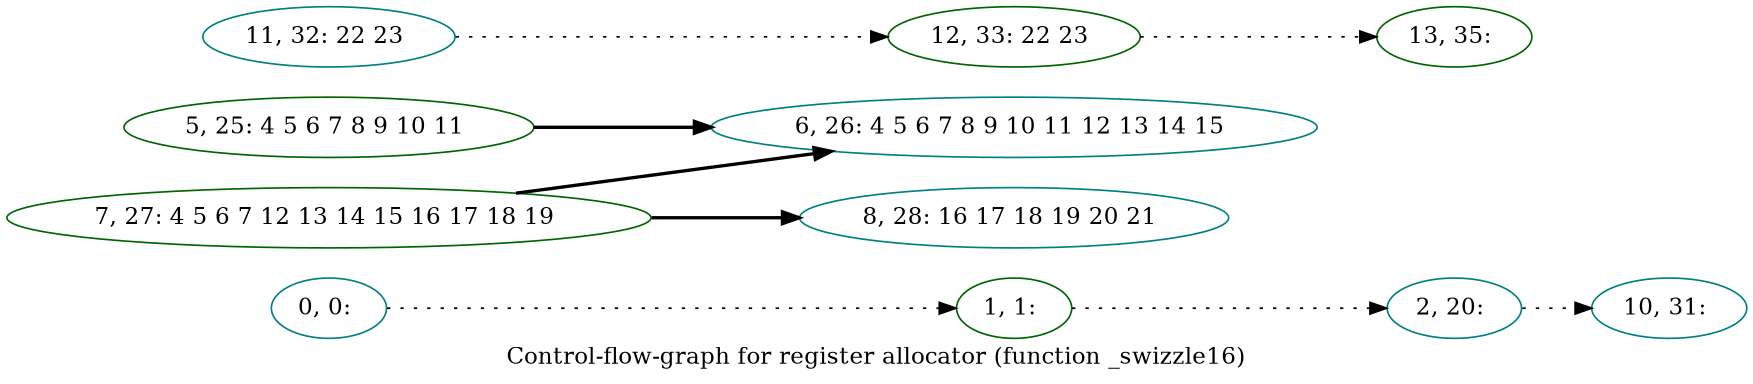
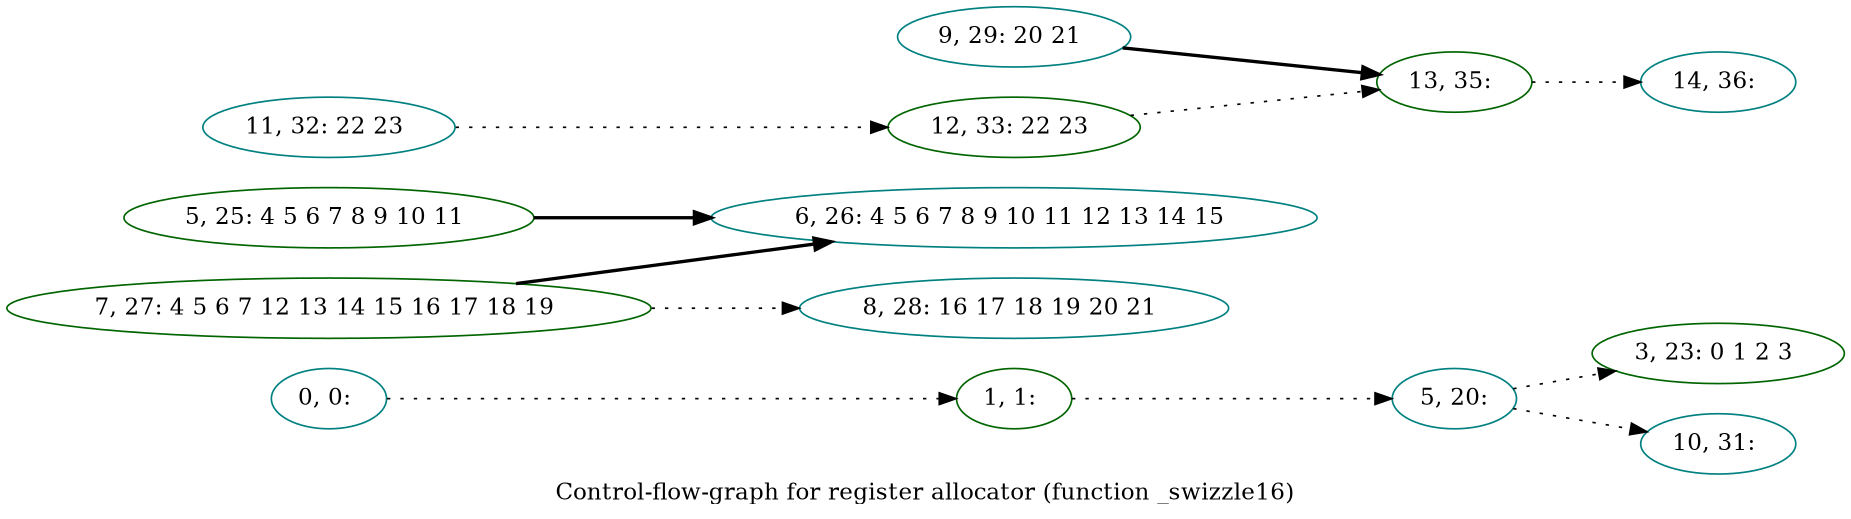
node "9, 29: 20 21": added
node "14, 36:": added
edge "7, 27: 4 5 6 7 12 13 14 15 16 17 18 19" -> "8, 28: 16 17 18 19 20 21": style bold -> dotted
node "2, 20:": label "2, 20:" -> "5, 20:"
node "3, 23: 0 1 2 3": added
